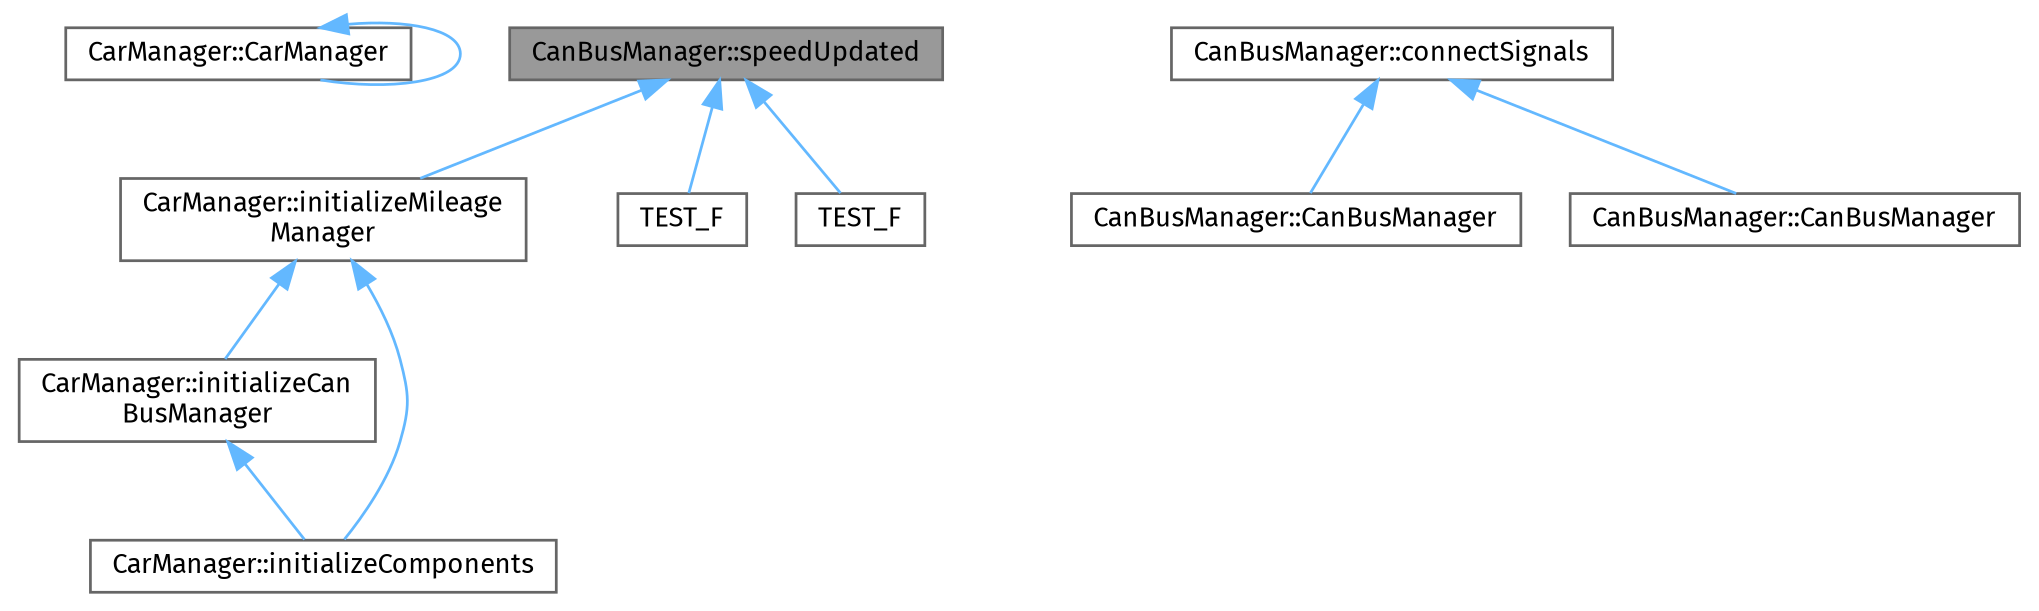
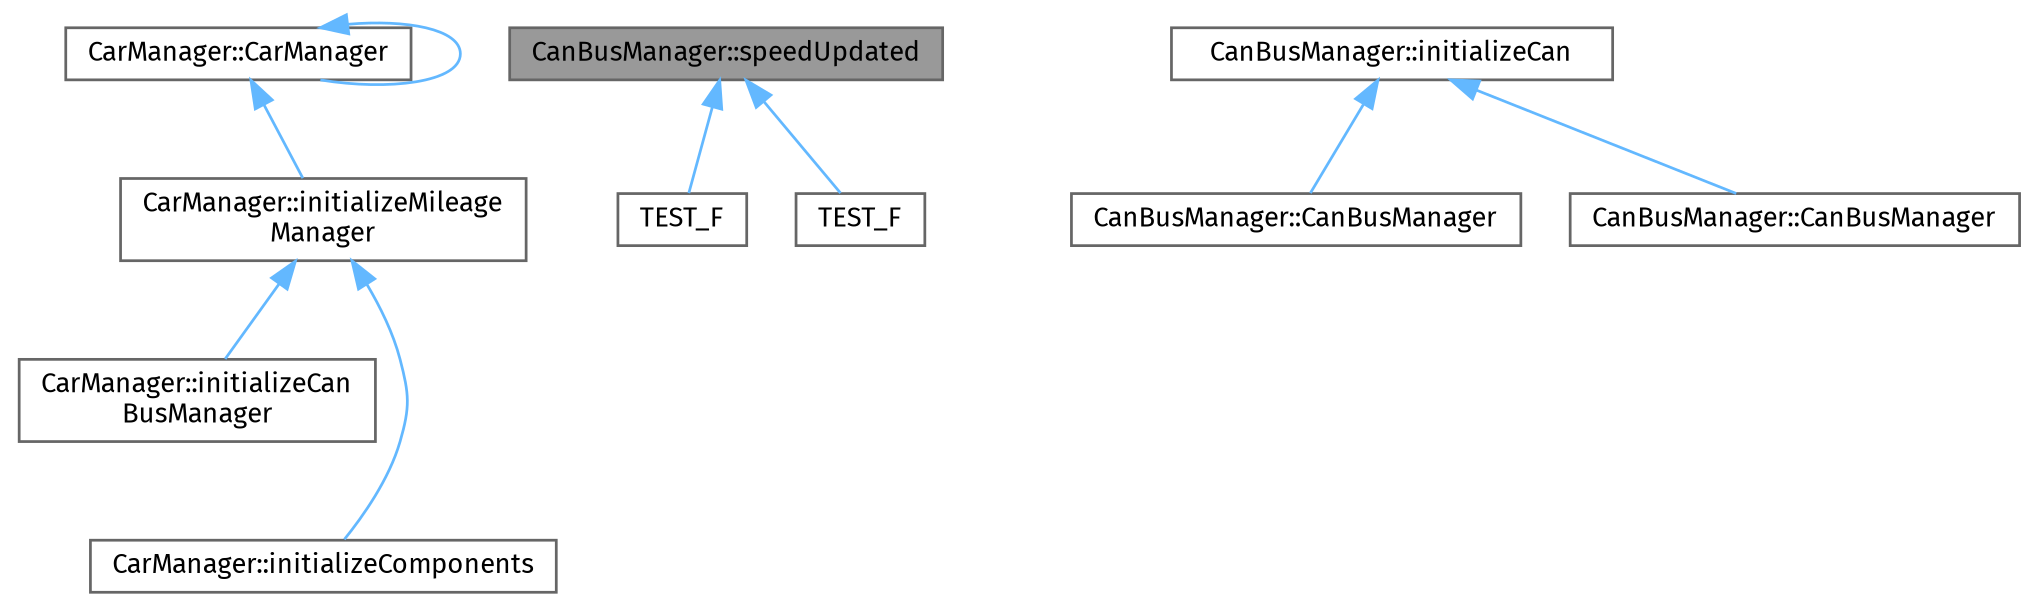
node "CanBusManager::connectSignals": label "CanBusManager::connectSignals" -> "CanBusManager::initializeCan"
edge "CarManager::initializeMileage Manager" -> "CanBusManager::speedUpdated": now "CarManager::initializeMileage Manager" -> "CarManager::CarManager"
edge "CarManager::initializeComponents" -> "CarManager::initializeCan BusManager": removed
